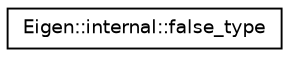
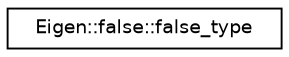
node "Eigen::internal::false_type": label "Eigen::internal::false_type" -> "Eigen::false::false_type"
